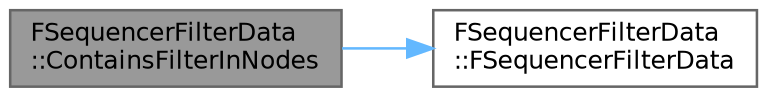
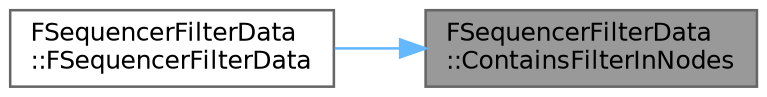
edge "FSequencerFilterData ::ContainsFilterInNodes" -> "FSequencerFilterData ::FSequencerFilterData": reversed
